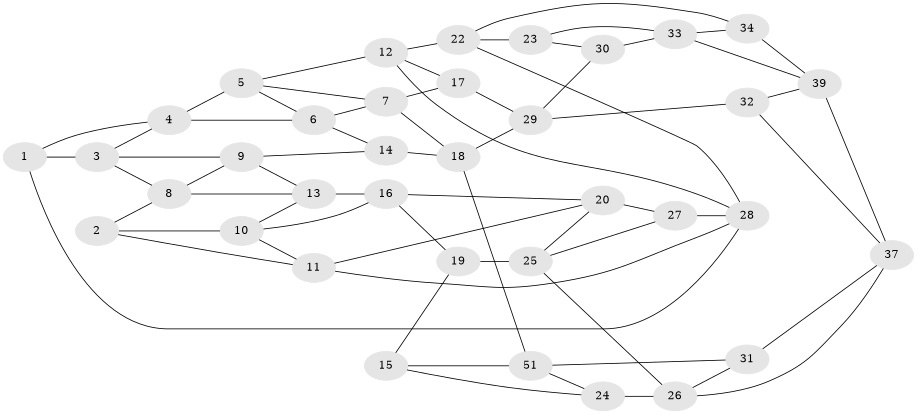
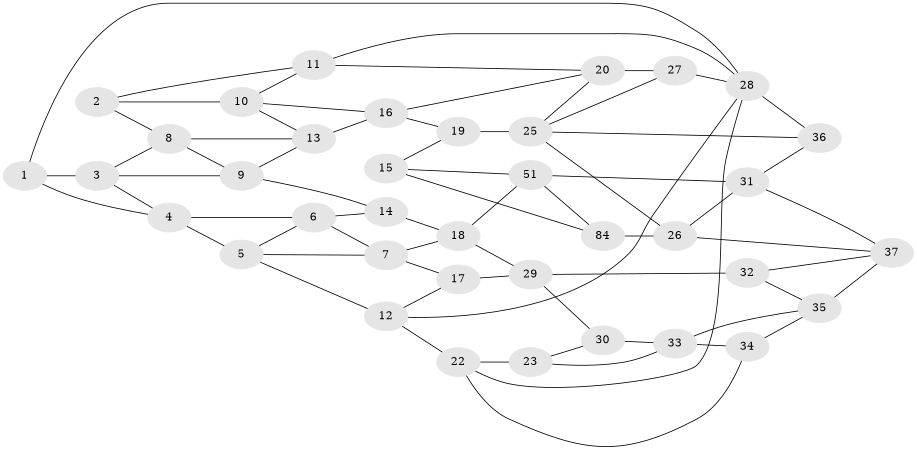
node "39": label "39" -> "35"
node "36": added
node "24": label "24" -> "84"
